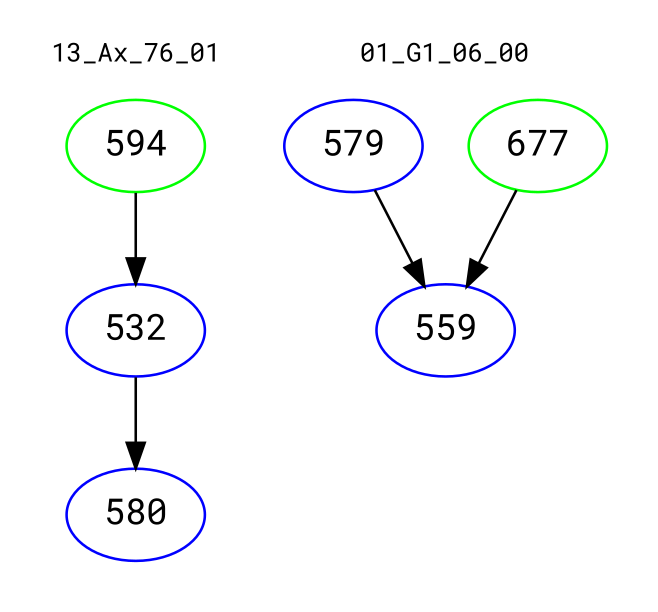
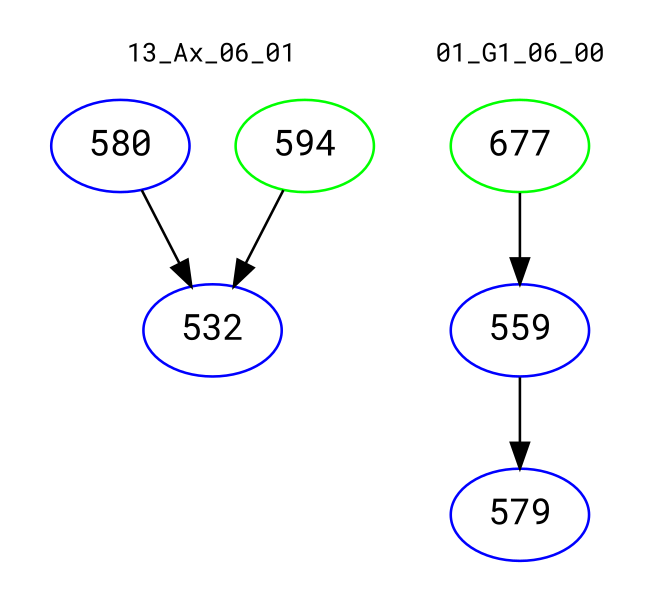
cluster "13_Ax_76_01": label "13_Ax_76_01" -> "13_Ax_06_01"
edge "579" -> "559": reversed
edge "532" -> "580": reversed
